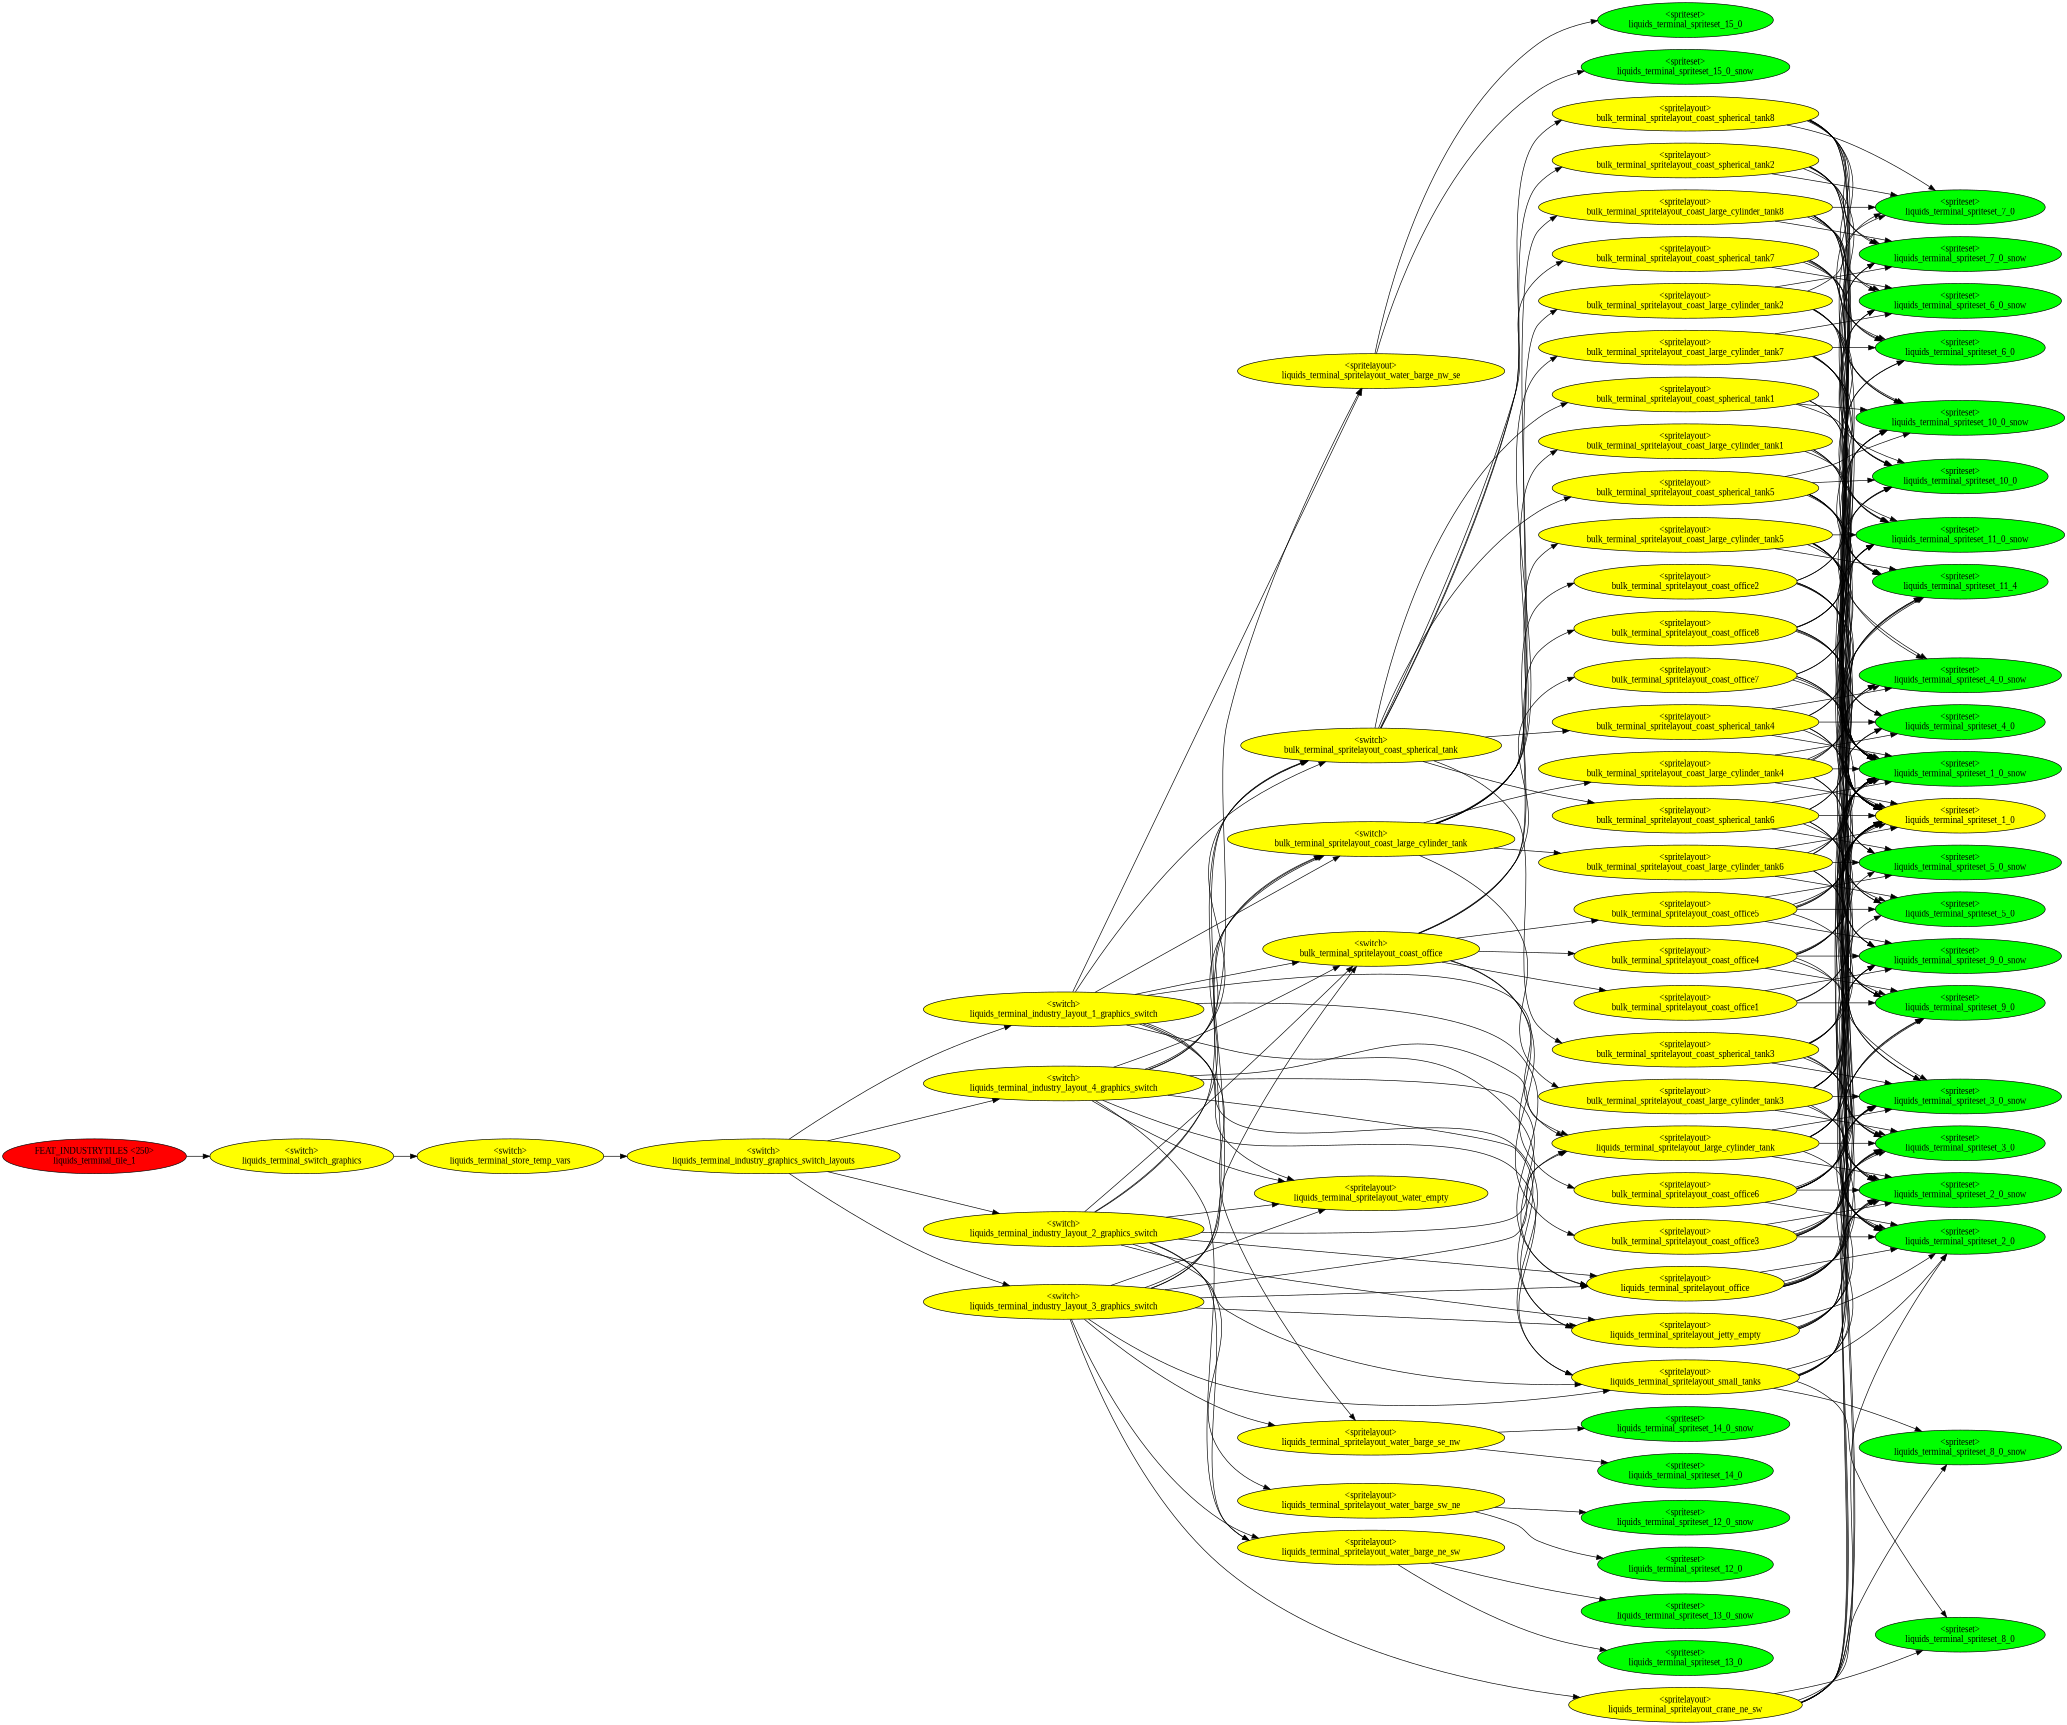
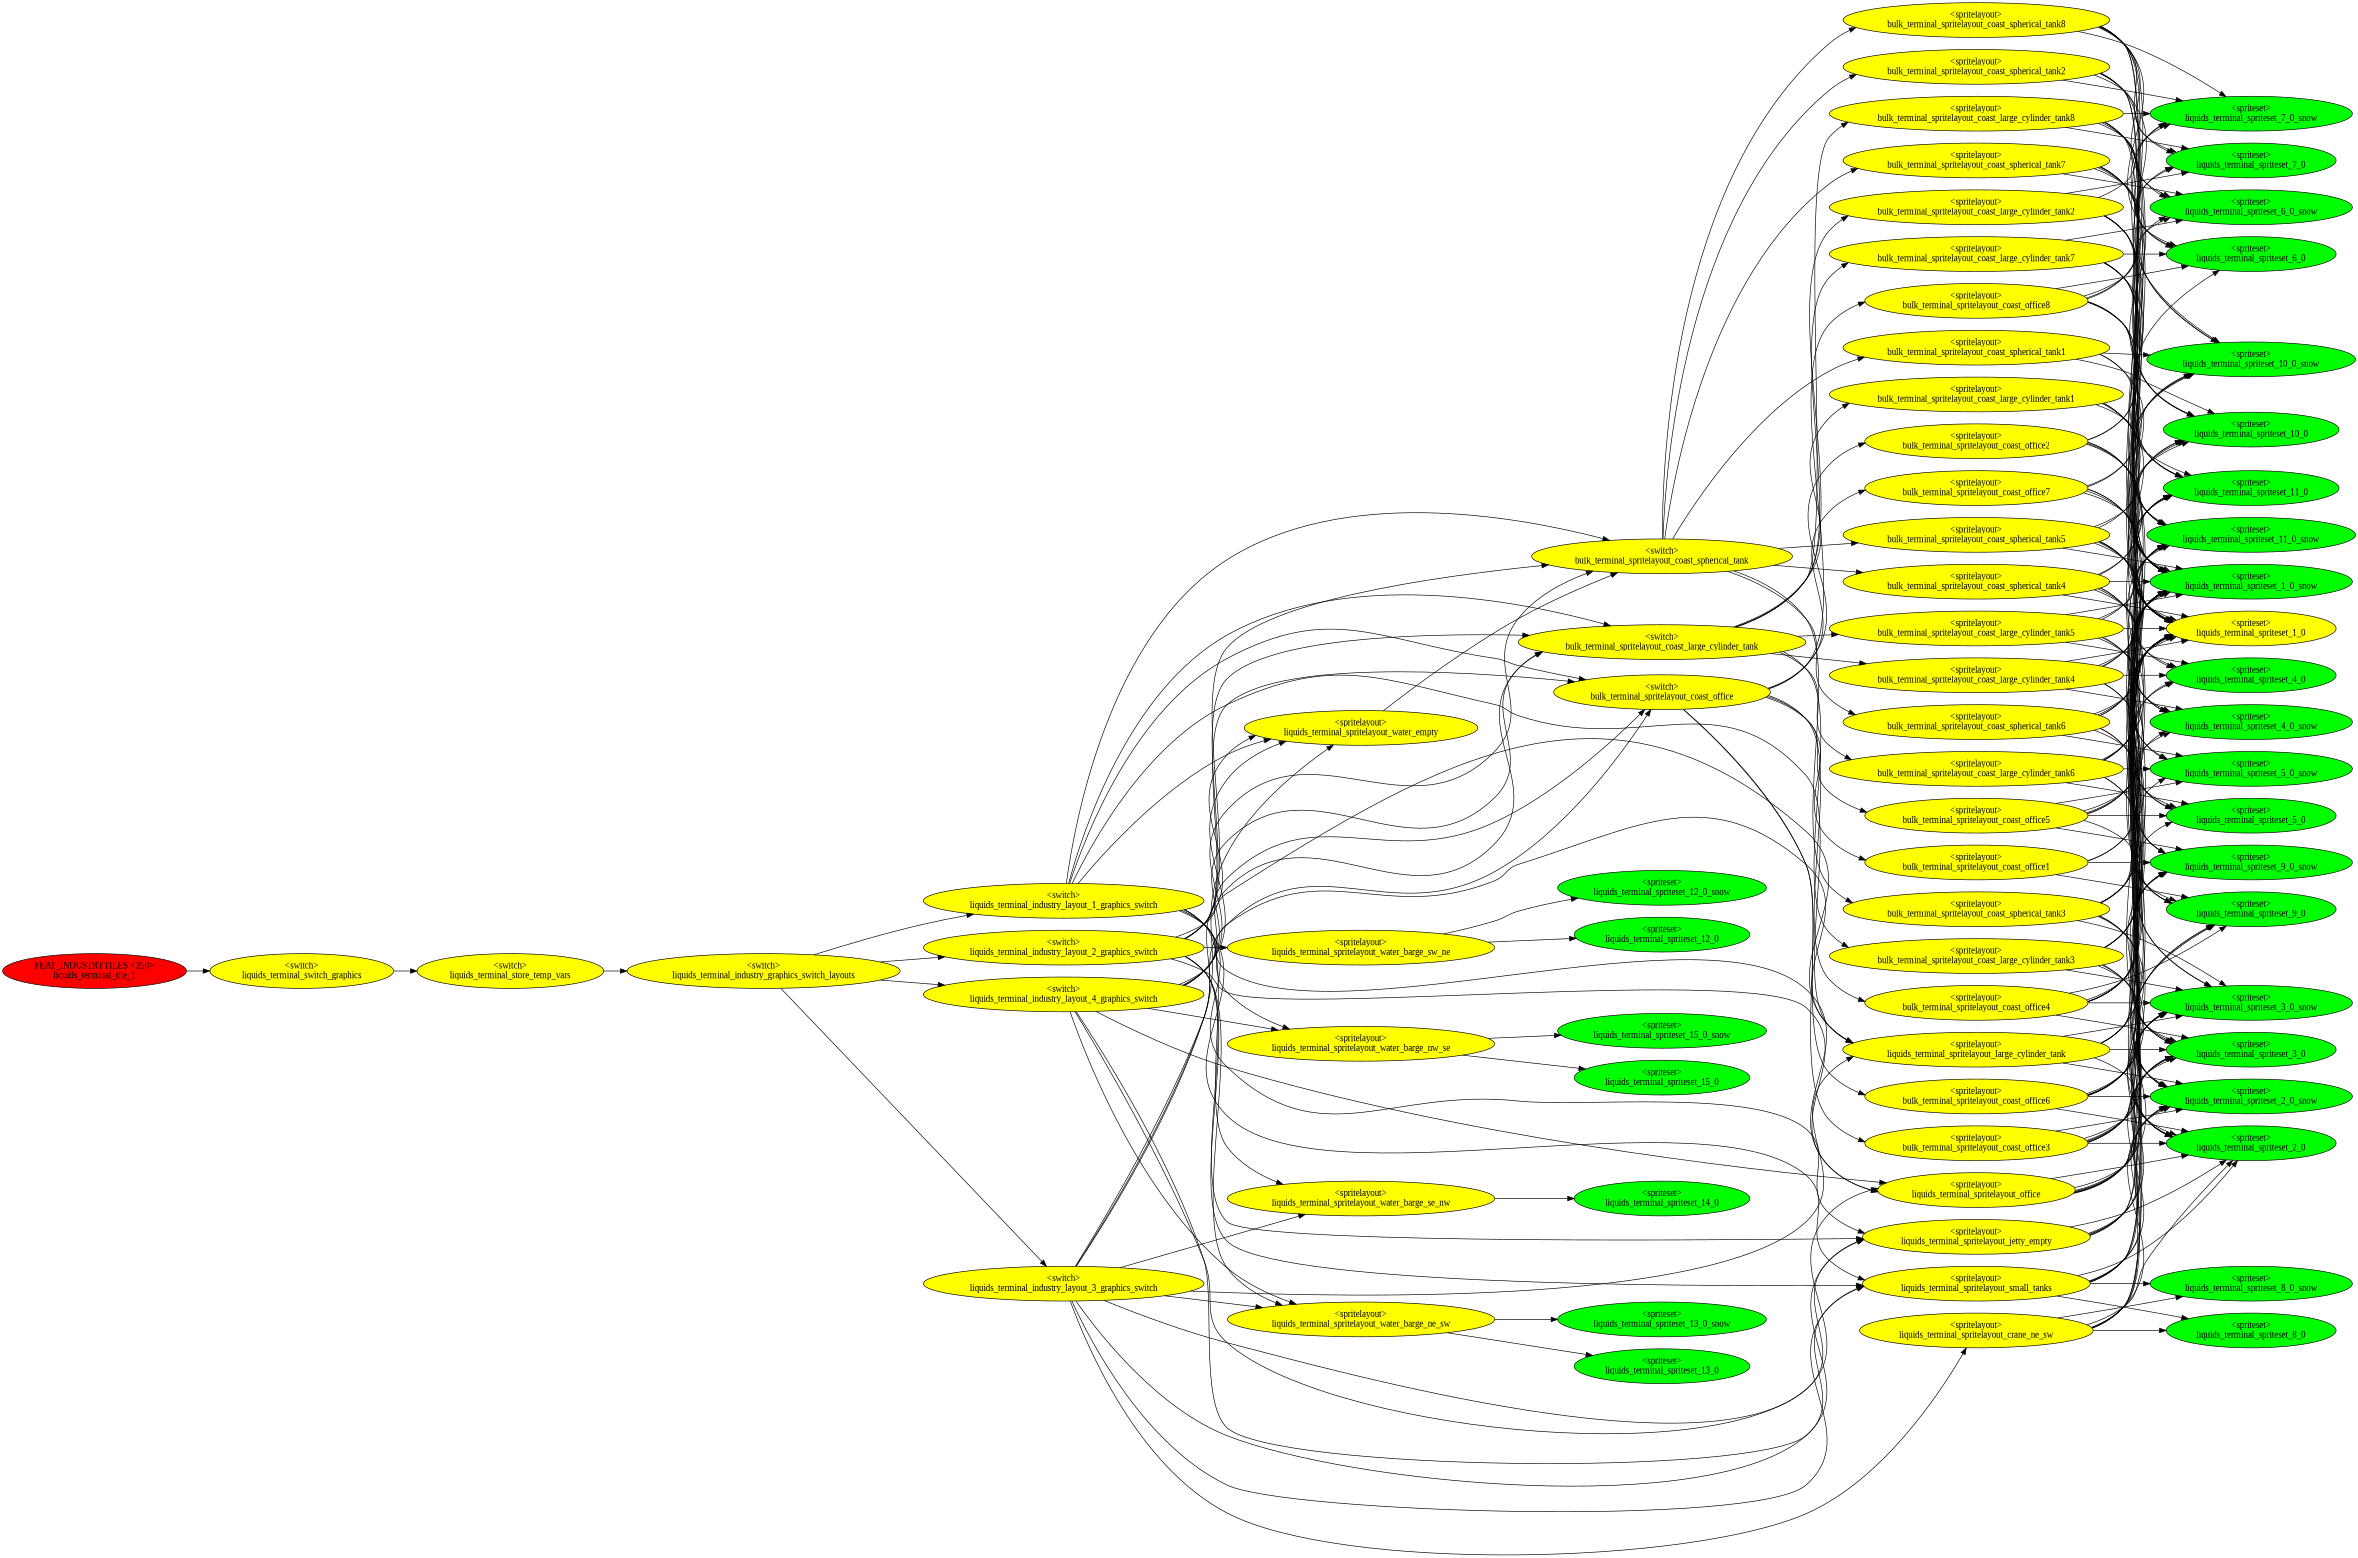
edge "<spritelayout> bulk_terminal_spritelayout_coast_office8" -> "<spriteset> liquids_terminal_spriteset_7_0": added
node "<spriteset> liquids_terminal_spriteset_11_4": label "<spriteset> liquids_terminal_spriteset_11_4" -> "<spriteset> liquids_terminal_spriteset_11_0"
edge "<switch> liquids_terminal_industry_layout_3_graphics_switch" -> "<switch> bulk_terminal_spritelayout_coast_spherical_tank": now "<spritelayout> liquids_terminal_spritelayout_water_empty" -> "<switch> bulk_terminal_spritelayout_coast_spherical_tank"
edge "<spritelayout> liquids_terminal_spritelayout_office" -> "<spriteset> liquids_terminal_spriteset_1_0_snow": now "<spritelayout> liquids_terminal_spritelayout_office" -> "<spriteset> liquids_terminal_spriteset_11_0_snow"
node "<spriteset> liquids_terminal_spriteset_14_0_snow": removed
